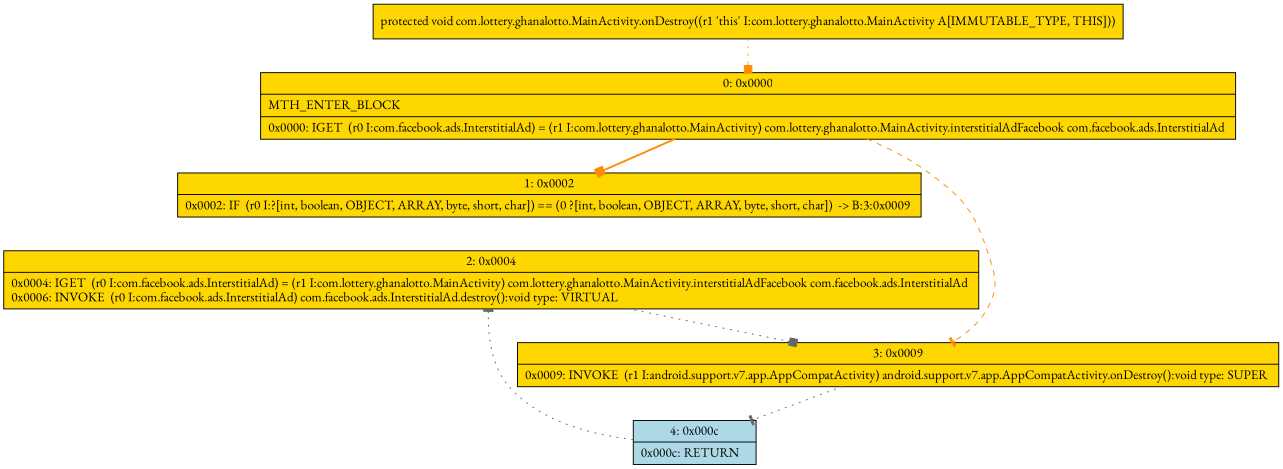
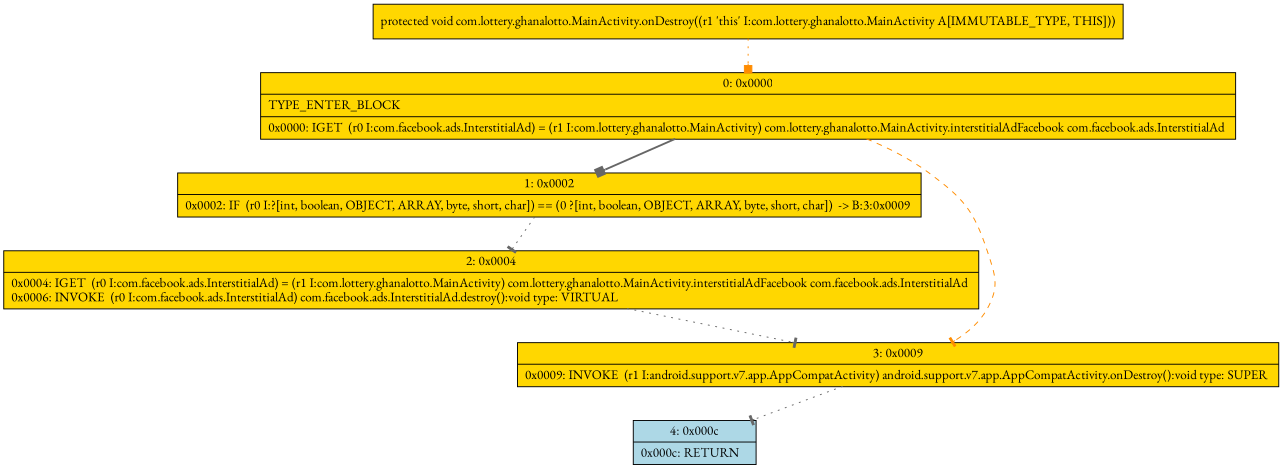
node "0: 0x0000": text "MTH_ENTER_BLOCK" -> "TYPE_ENTER_BLOCK"
edge "0: 0x0000" -> "1: 0x0002": color darkorange -> gray40
edge "2: 0x0004" -> "3: 0x0009": arrowhead box -> tee
edge "4: 0x000c" -> "2: 0x0004": now "1: 0x0002" -> "2: 0x0004"
